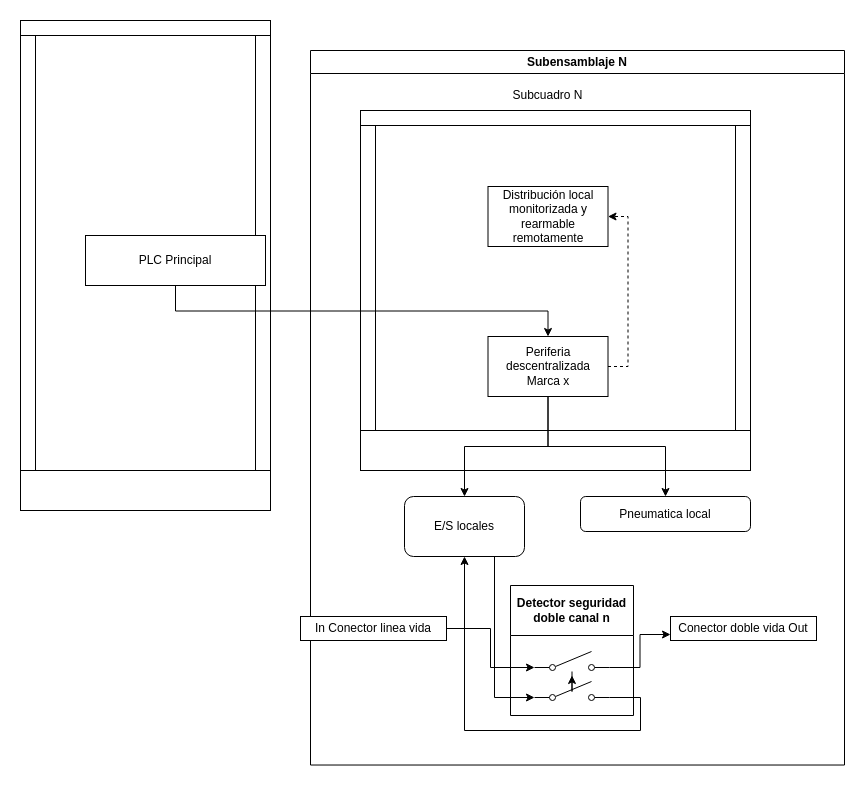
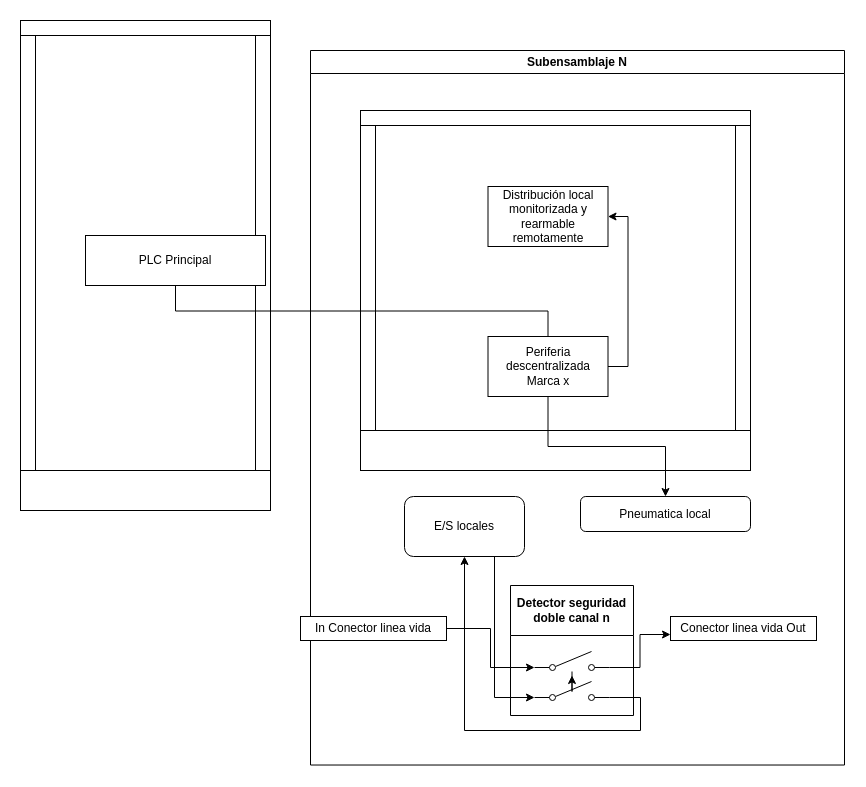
node "Subcuadro N": removed
edge "Periferia descentralizada Marca x" -> "Distribución local monitorizada y rearmable remotamente": style dashed -> solid
edge "PLC Principal" -> "Periferia descentralizada Marca x": arrowhead classic -> none
edge "Periferia descentralizada Marca x" -> "E/S locales": removed
node "Conector doble vida Out": label "Conector doble vida Out" -> "Conector linea vida Out"
